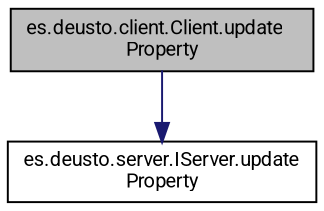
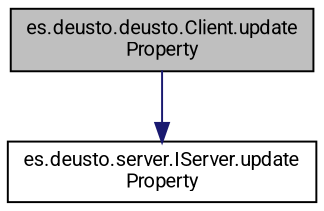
node "es.deusto.client.Client.update Property": label "es.deusto.client.Client.update Property" -> "es.deusto.deusto.Client.update Property"
